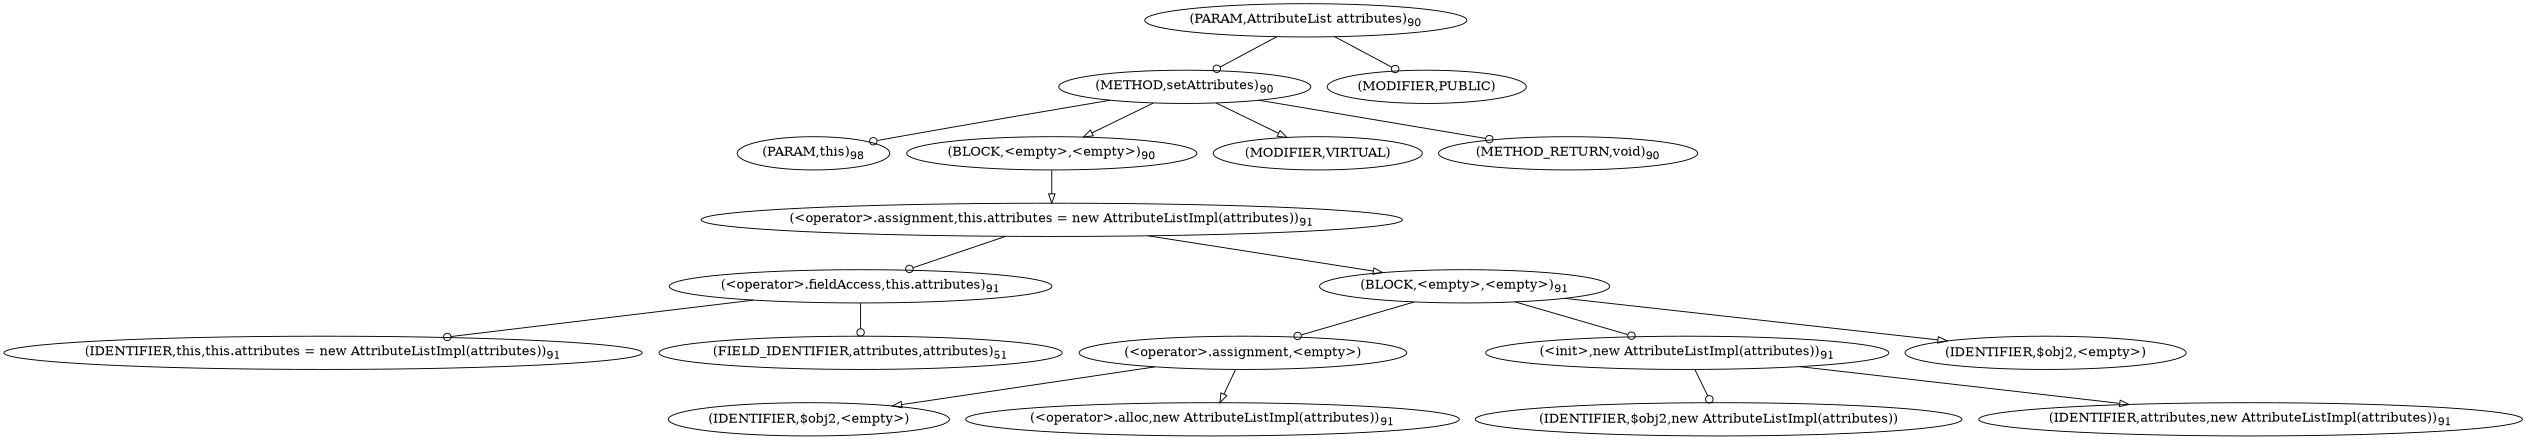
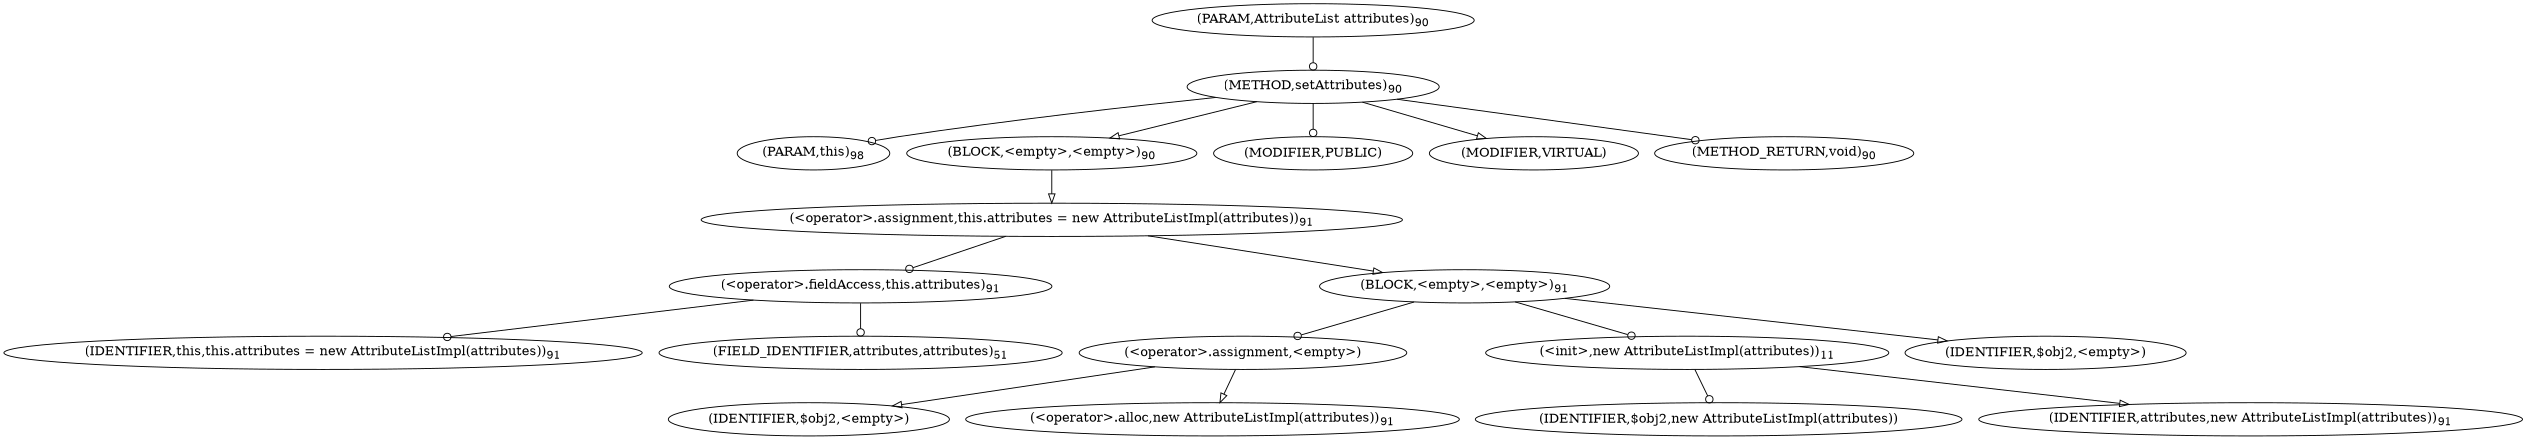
edge "(PARAM,AttributeList attributes)" -> "(MODIFIER,PUBLIC)": now "(METHOD,setAttributes)" -> "(MODIFIER,PUBLIC)"
node "(<init>,new AttributeListImpl(attributes))": text "91" -> "11"
